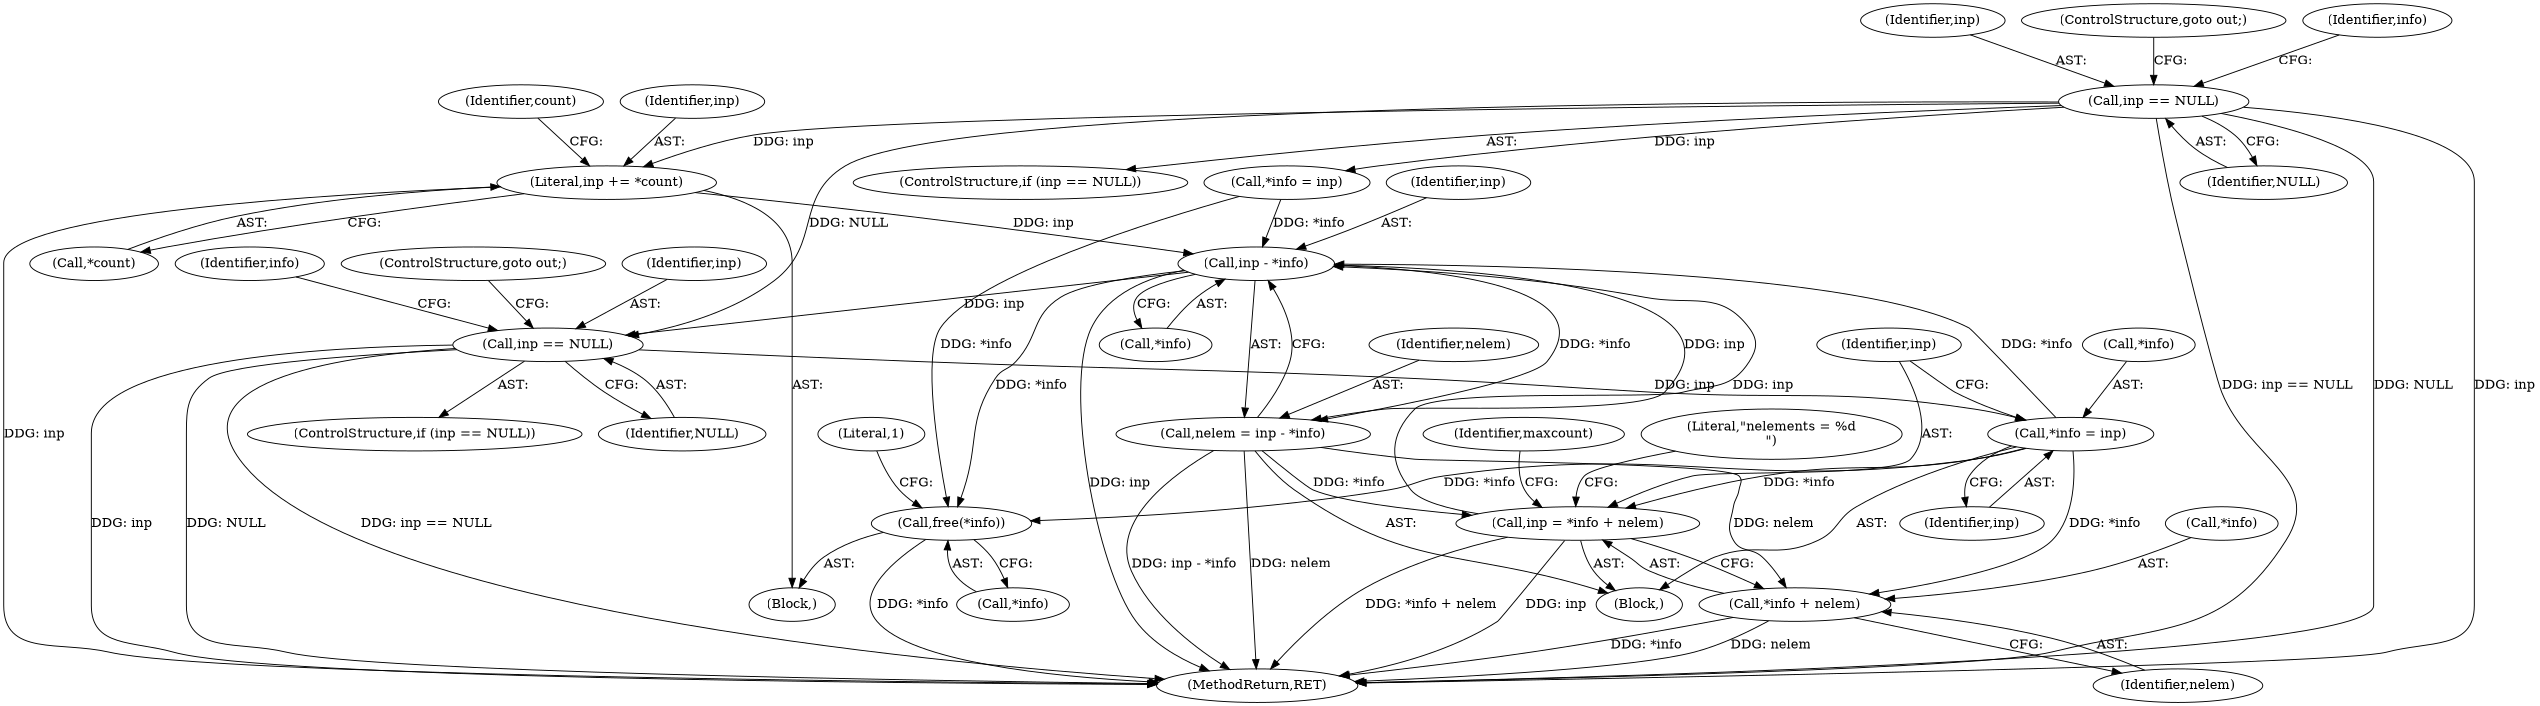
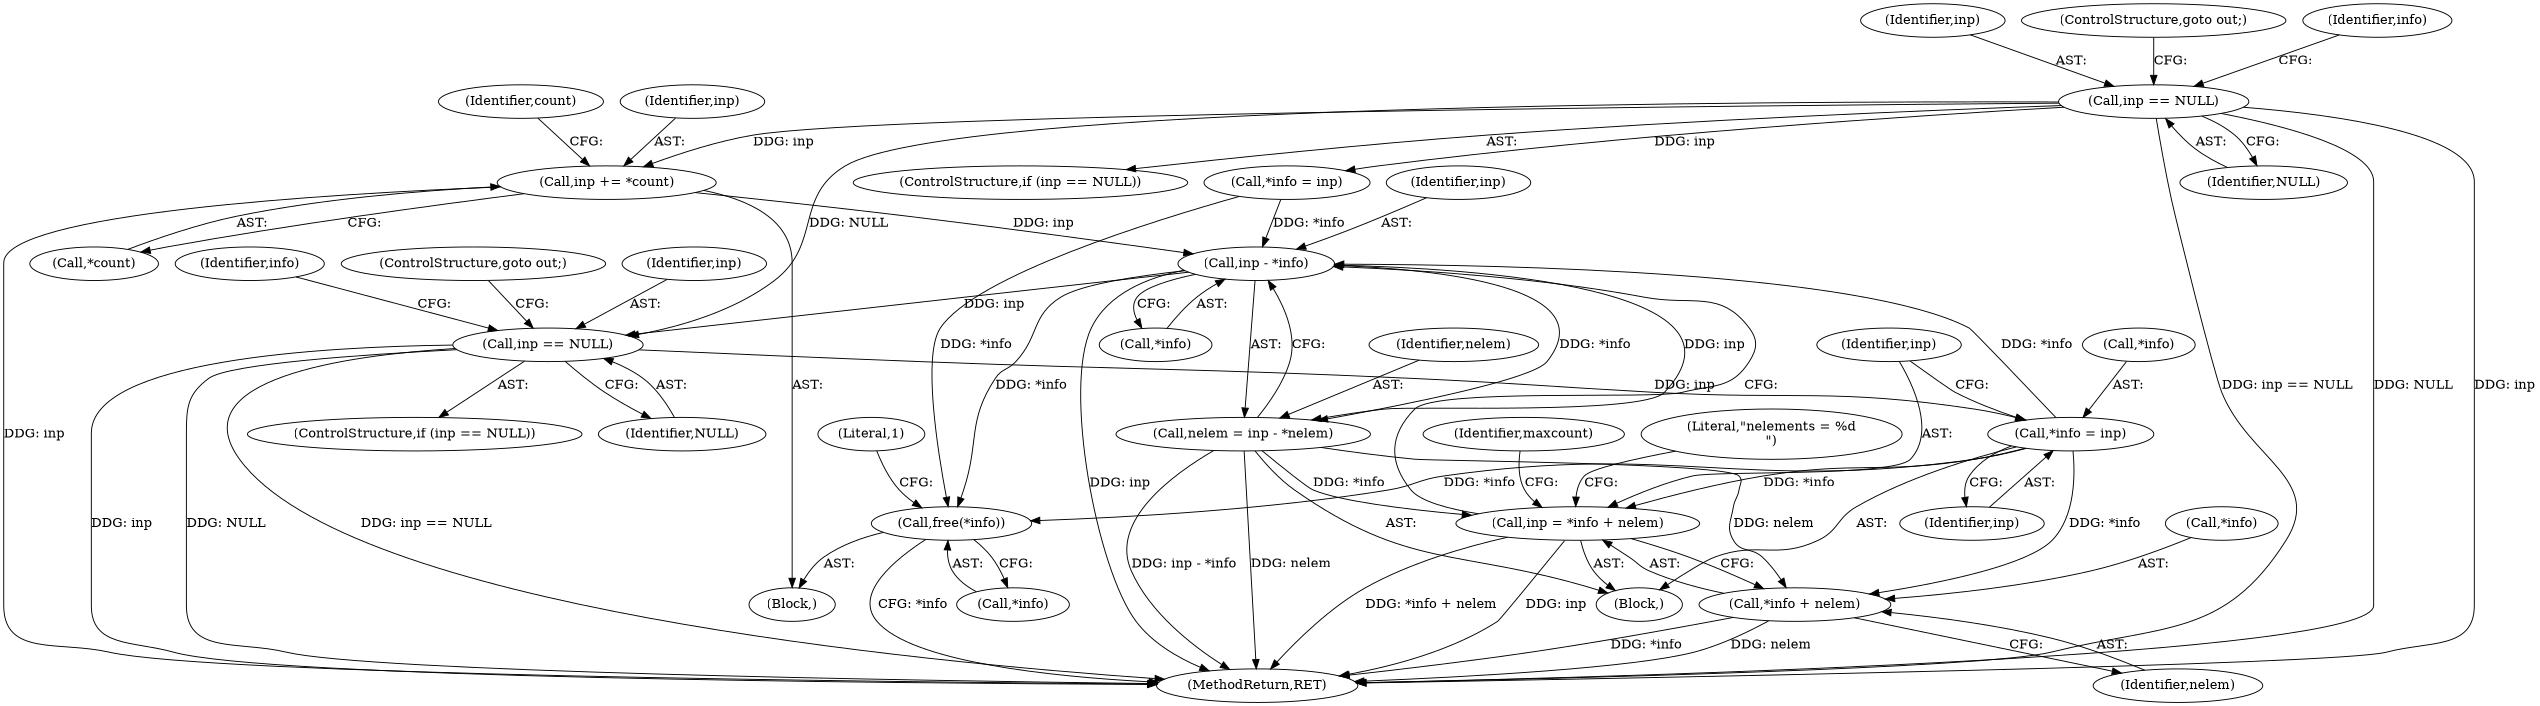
node "(Literal,inp += *count)": label "(Literal,inp += *count)" -> "(Call,inp += *count)"
edge "(Call,inp = *info + nelem)" -> "(Call,inp - *info)": label "DDG: inp" -> "CFG: "
node "(Call,nelem = inp - *info)": label "(Call,nelem = inp - *info)" -> "(Call,nelem = inp - *nelem)"
edge "(Call,free(*info))" -> "(MethodReturn,RET)": label "DDG: *info" -> "CFG: *info"
